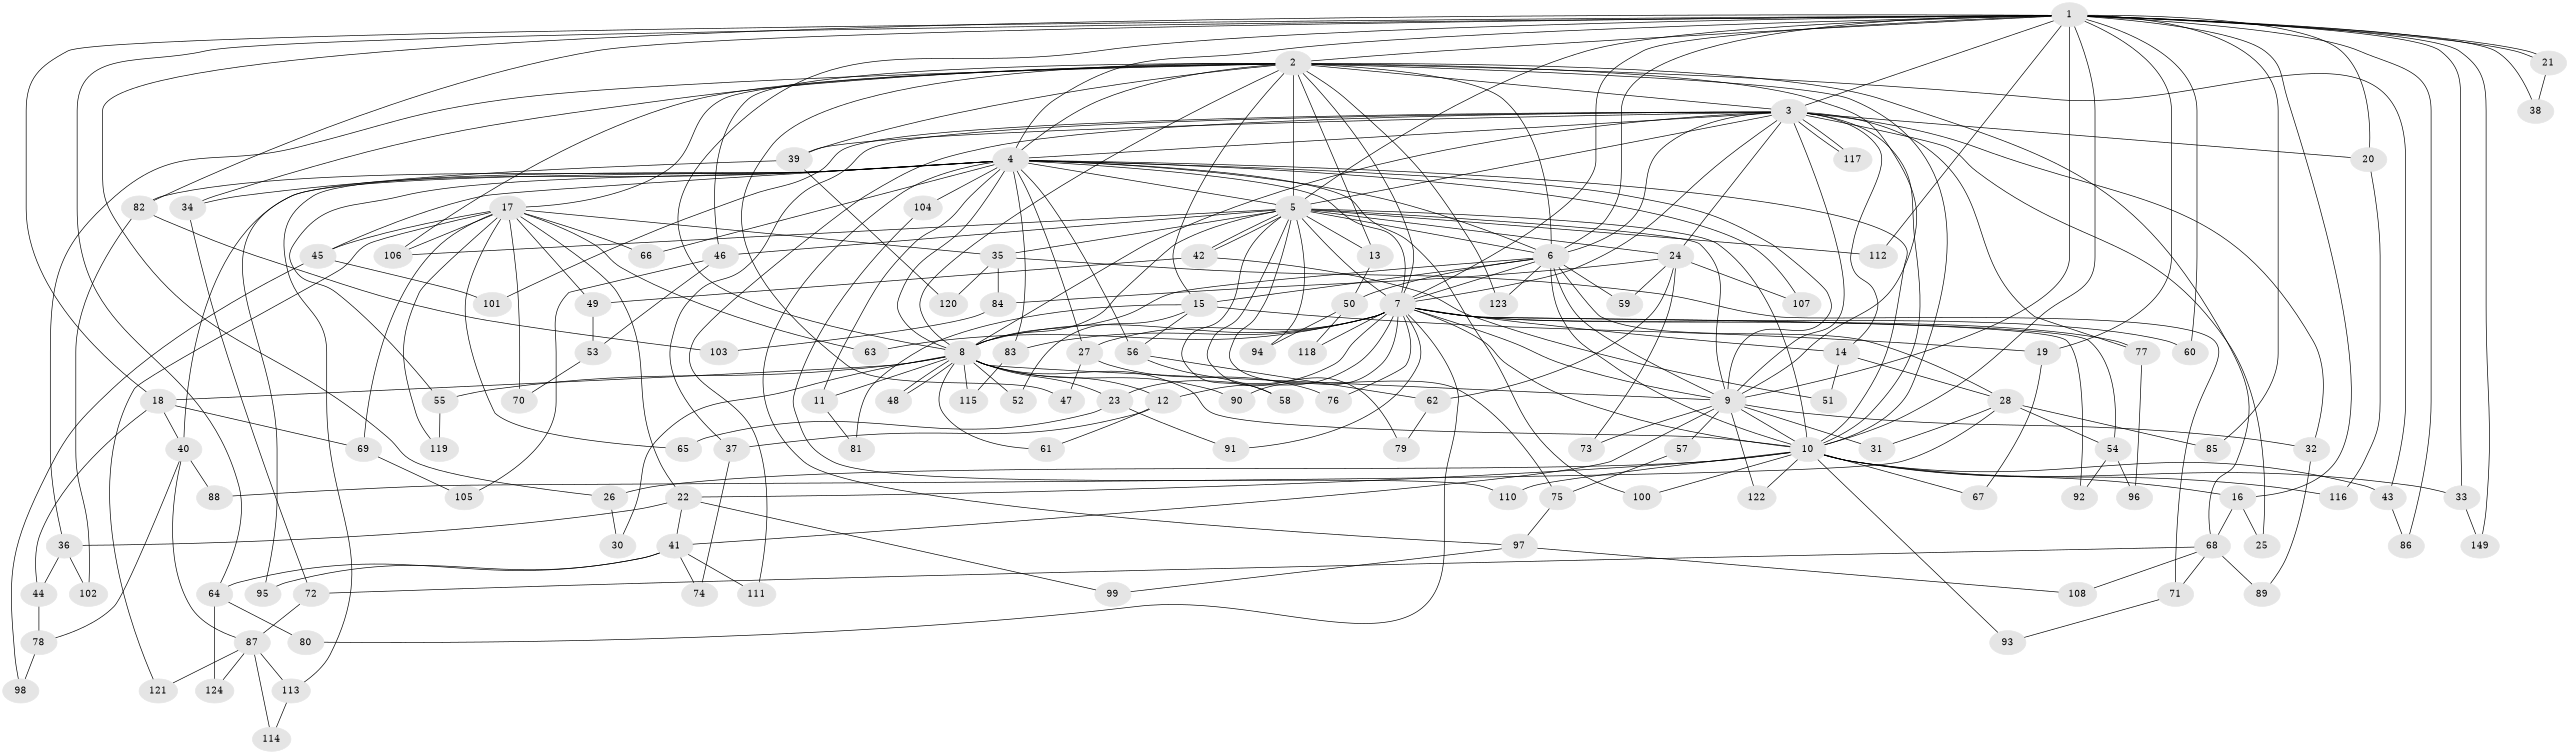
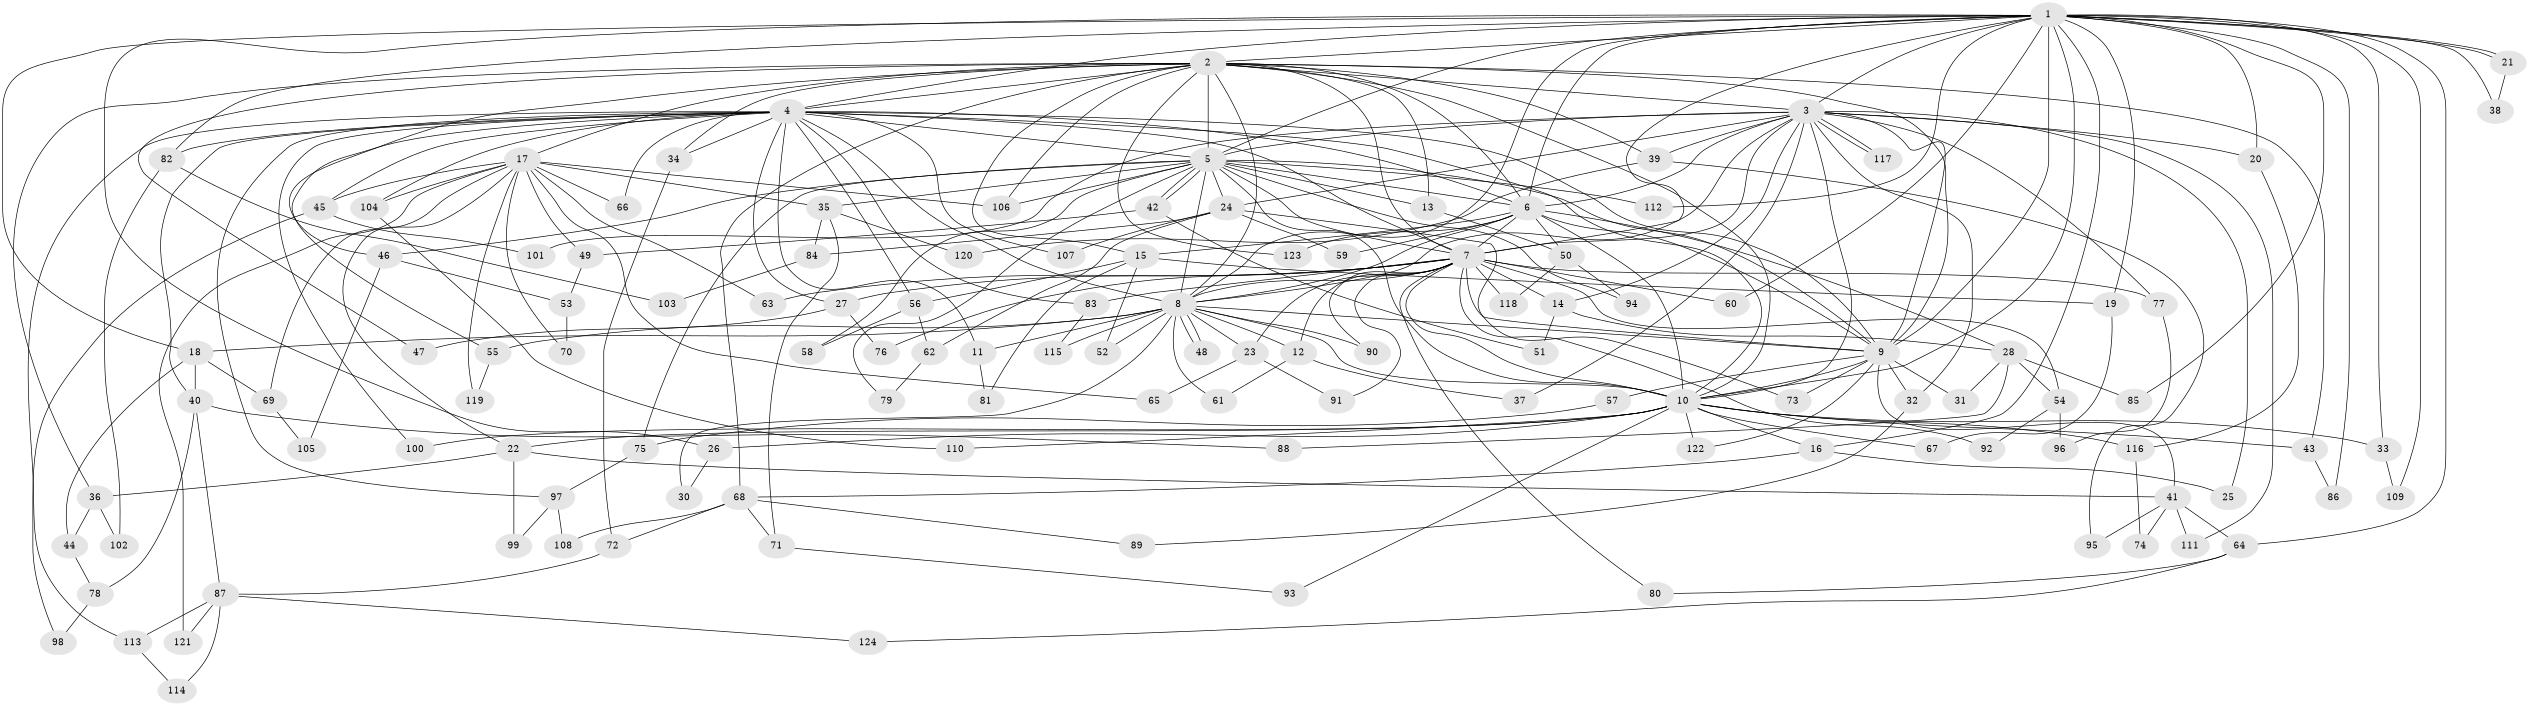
edge "3" -- "4": removed
edge "17" -- "104": added
edge "37" -- "74": now "116" -- "74"
node "149": label "149" -> "109"
